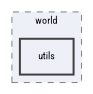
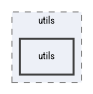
cluster "world": label "world" -> "utils"
